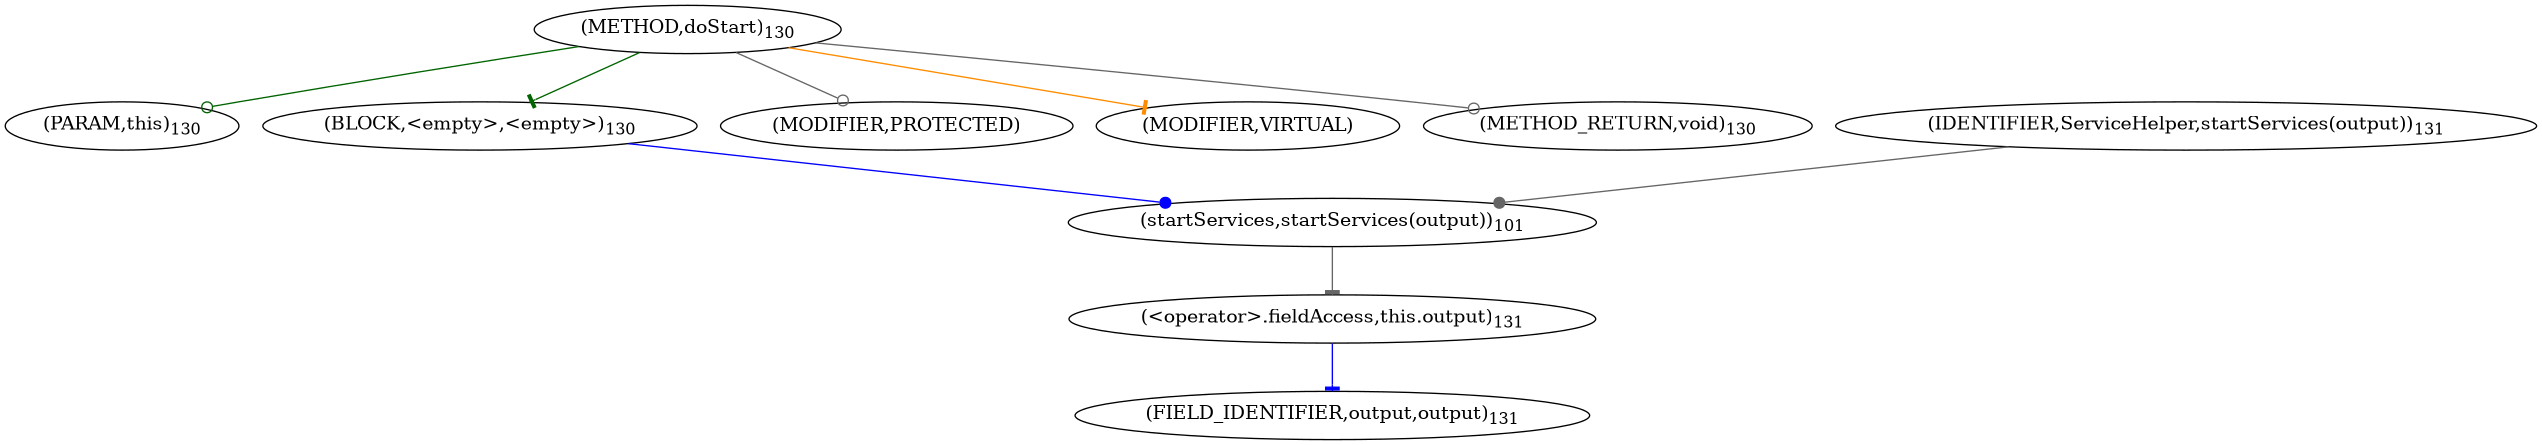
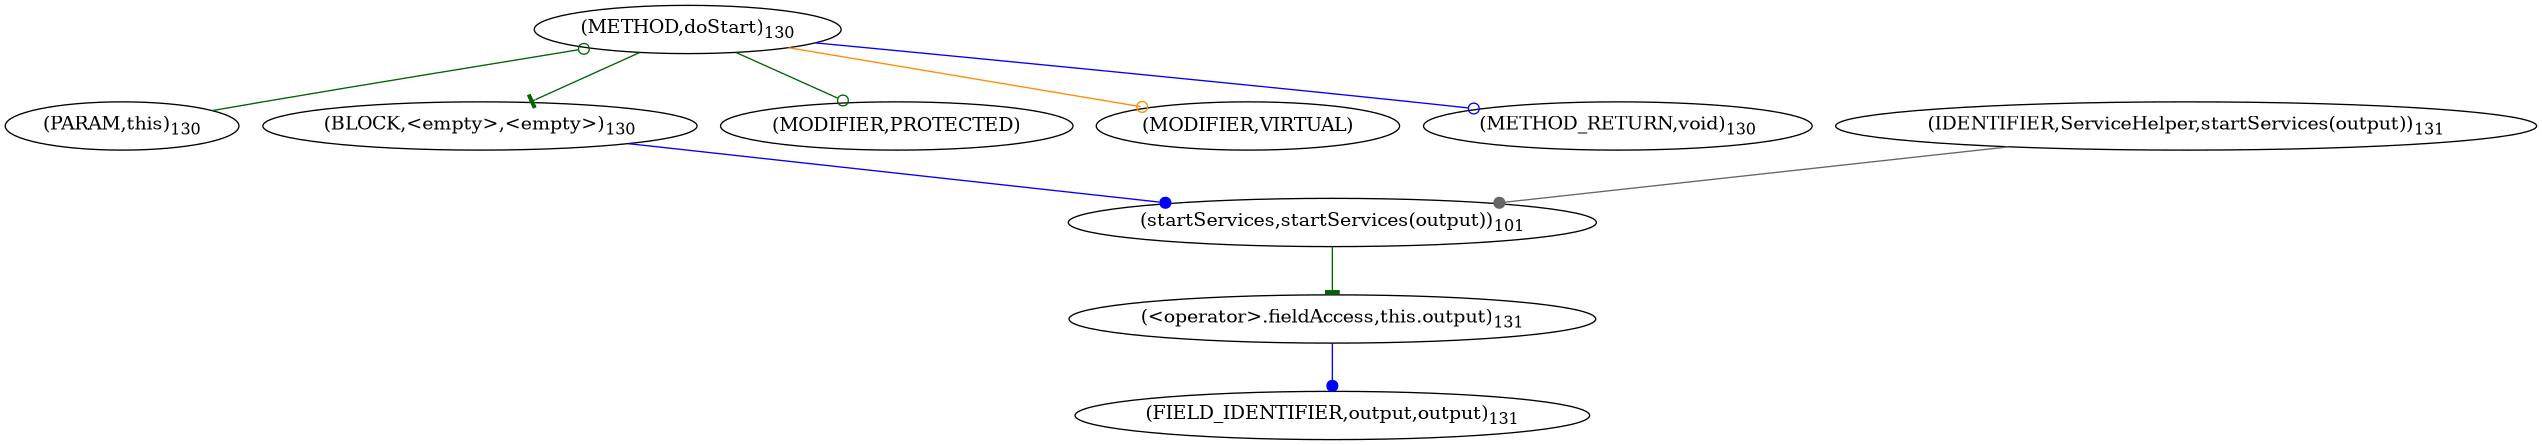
edge "(METHOD,doStart)" -> "(MODIFIER,PROTECTED)": color gray40 -> darkgreen
edge "(METHOD,doStart)" -> "(METHOD_RETURN,void)": color gray40 -> blue
edge "(METHOD,doStart)" -> "(PARAM,this)": reversed
edge "(METHOD,doStart)" -> "(MODIFIER,VIRTUAL)": arrowhead tee -> odot
edge "(startServices,startServices(output))" -> "(<operator>.fieldAccess,this.output)": color gray40 -> darkgreen
edge "(<operator>.fieldAccess,this.output)" -> "(FIELD_IDENTIFIER,output,output)": arrowhead tee -> dot
